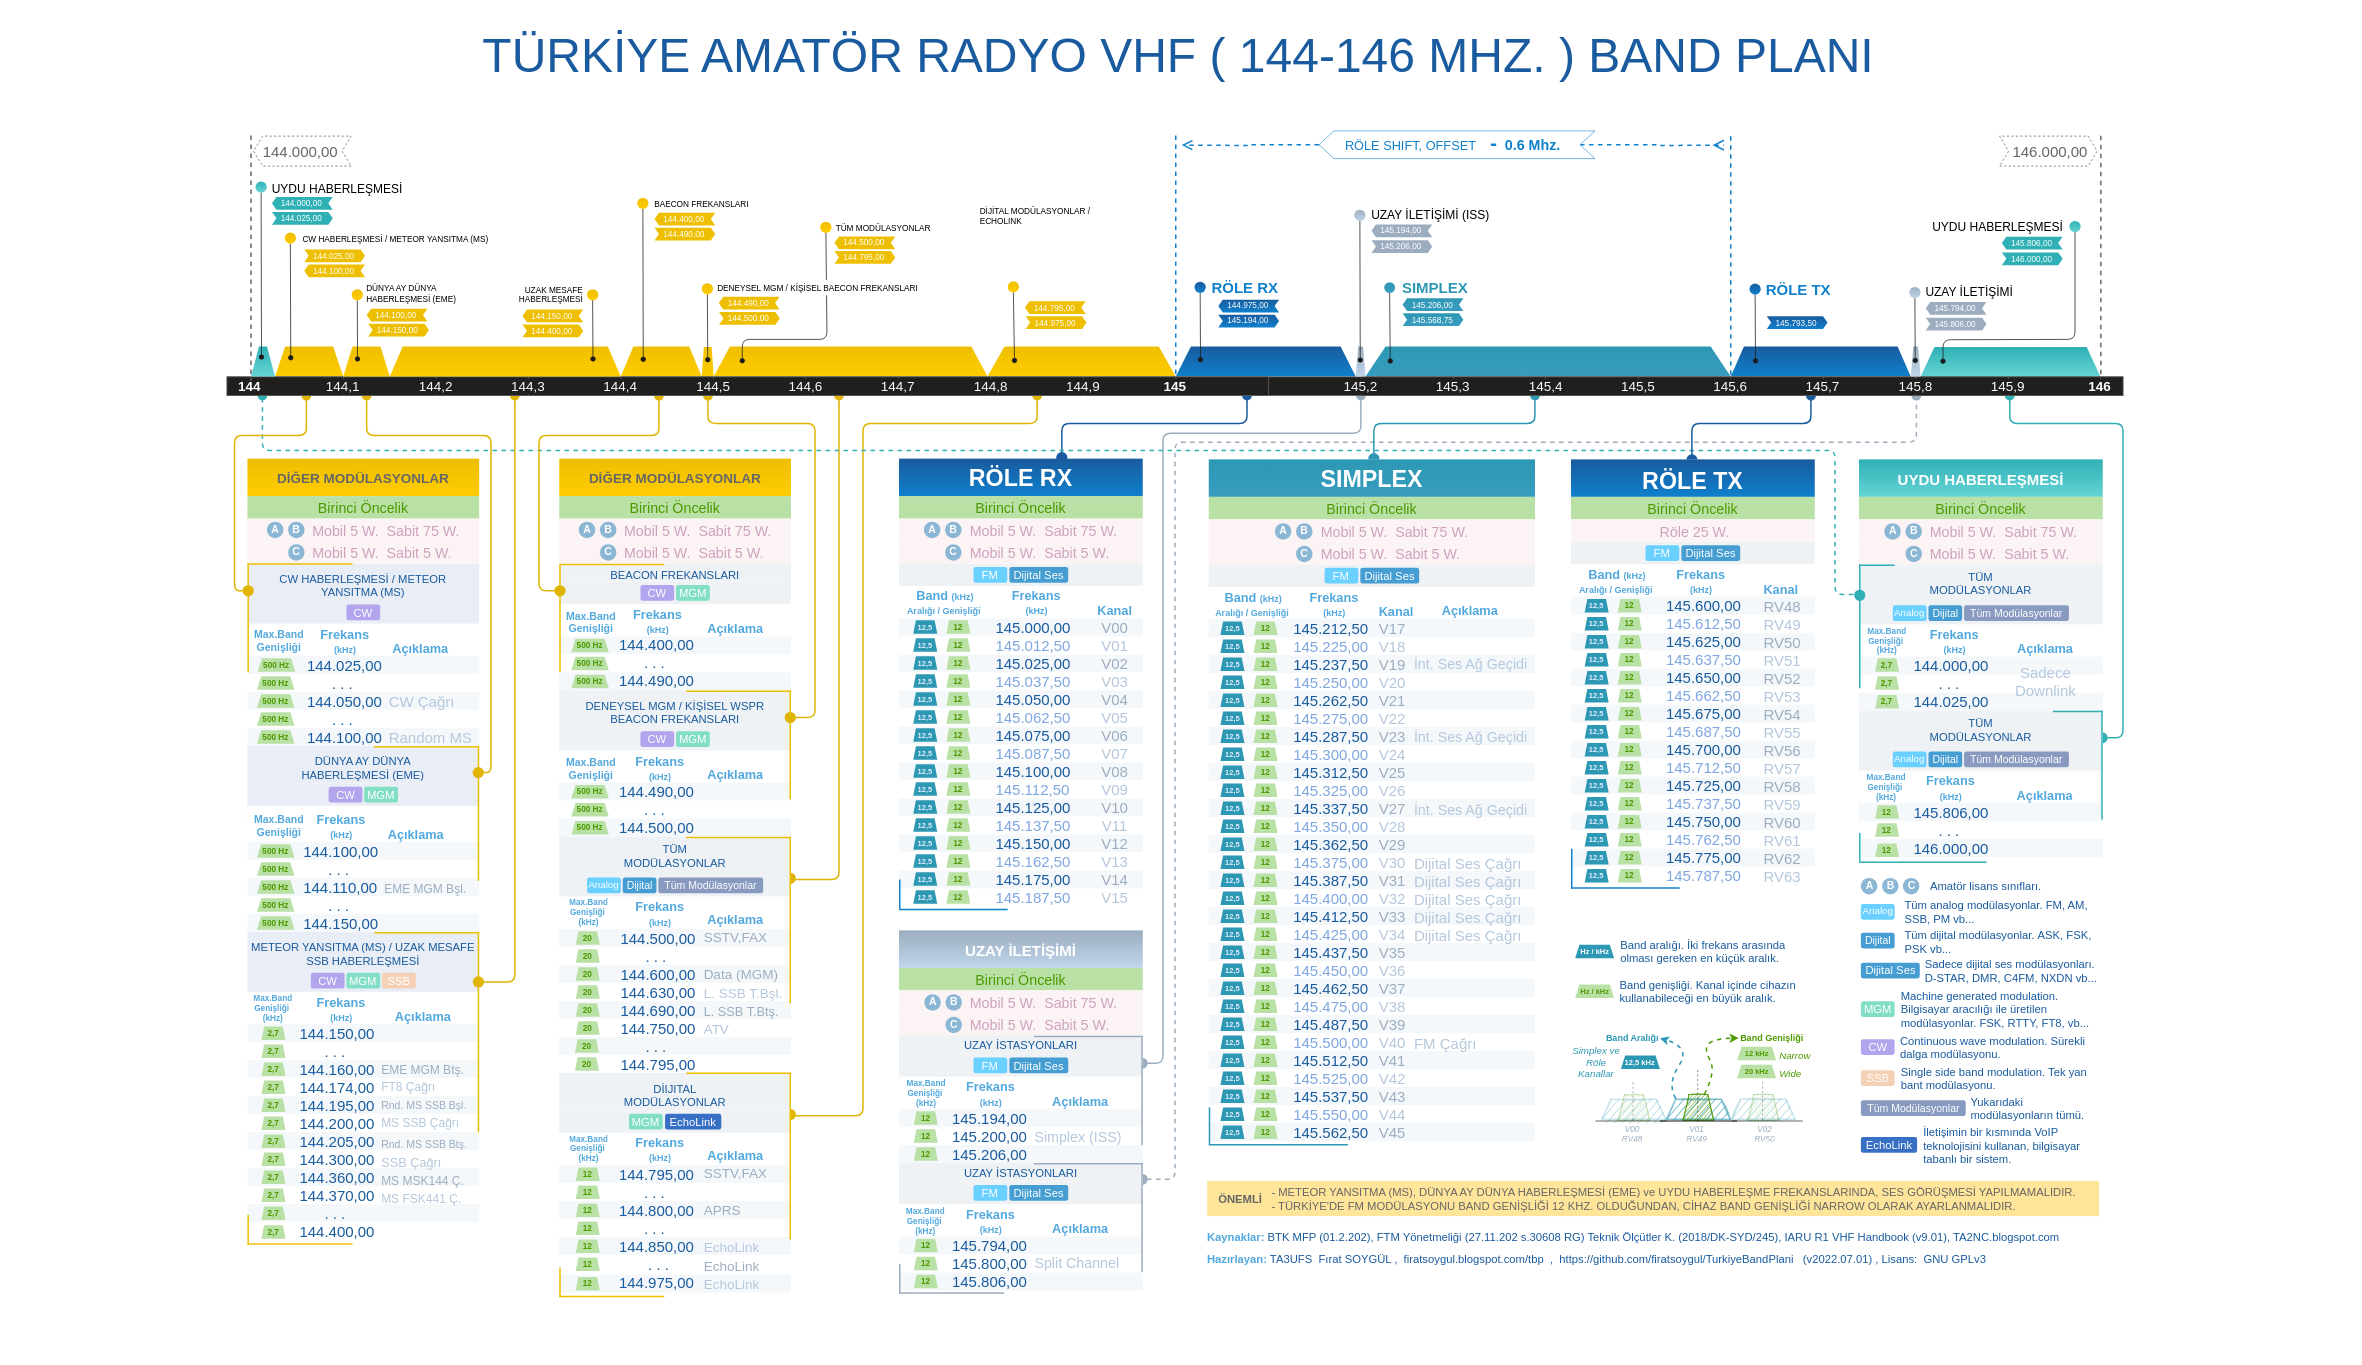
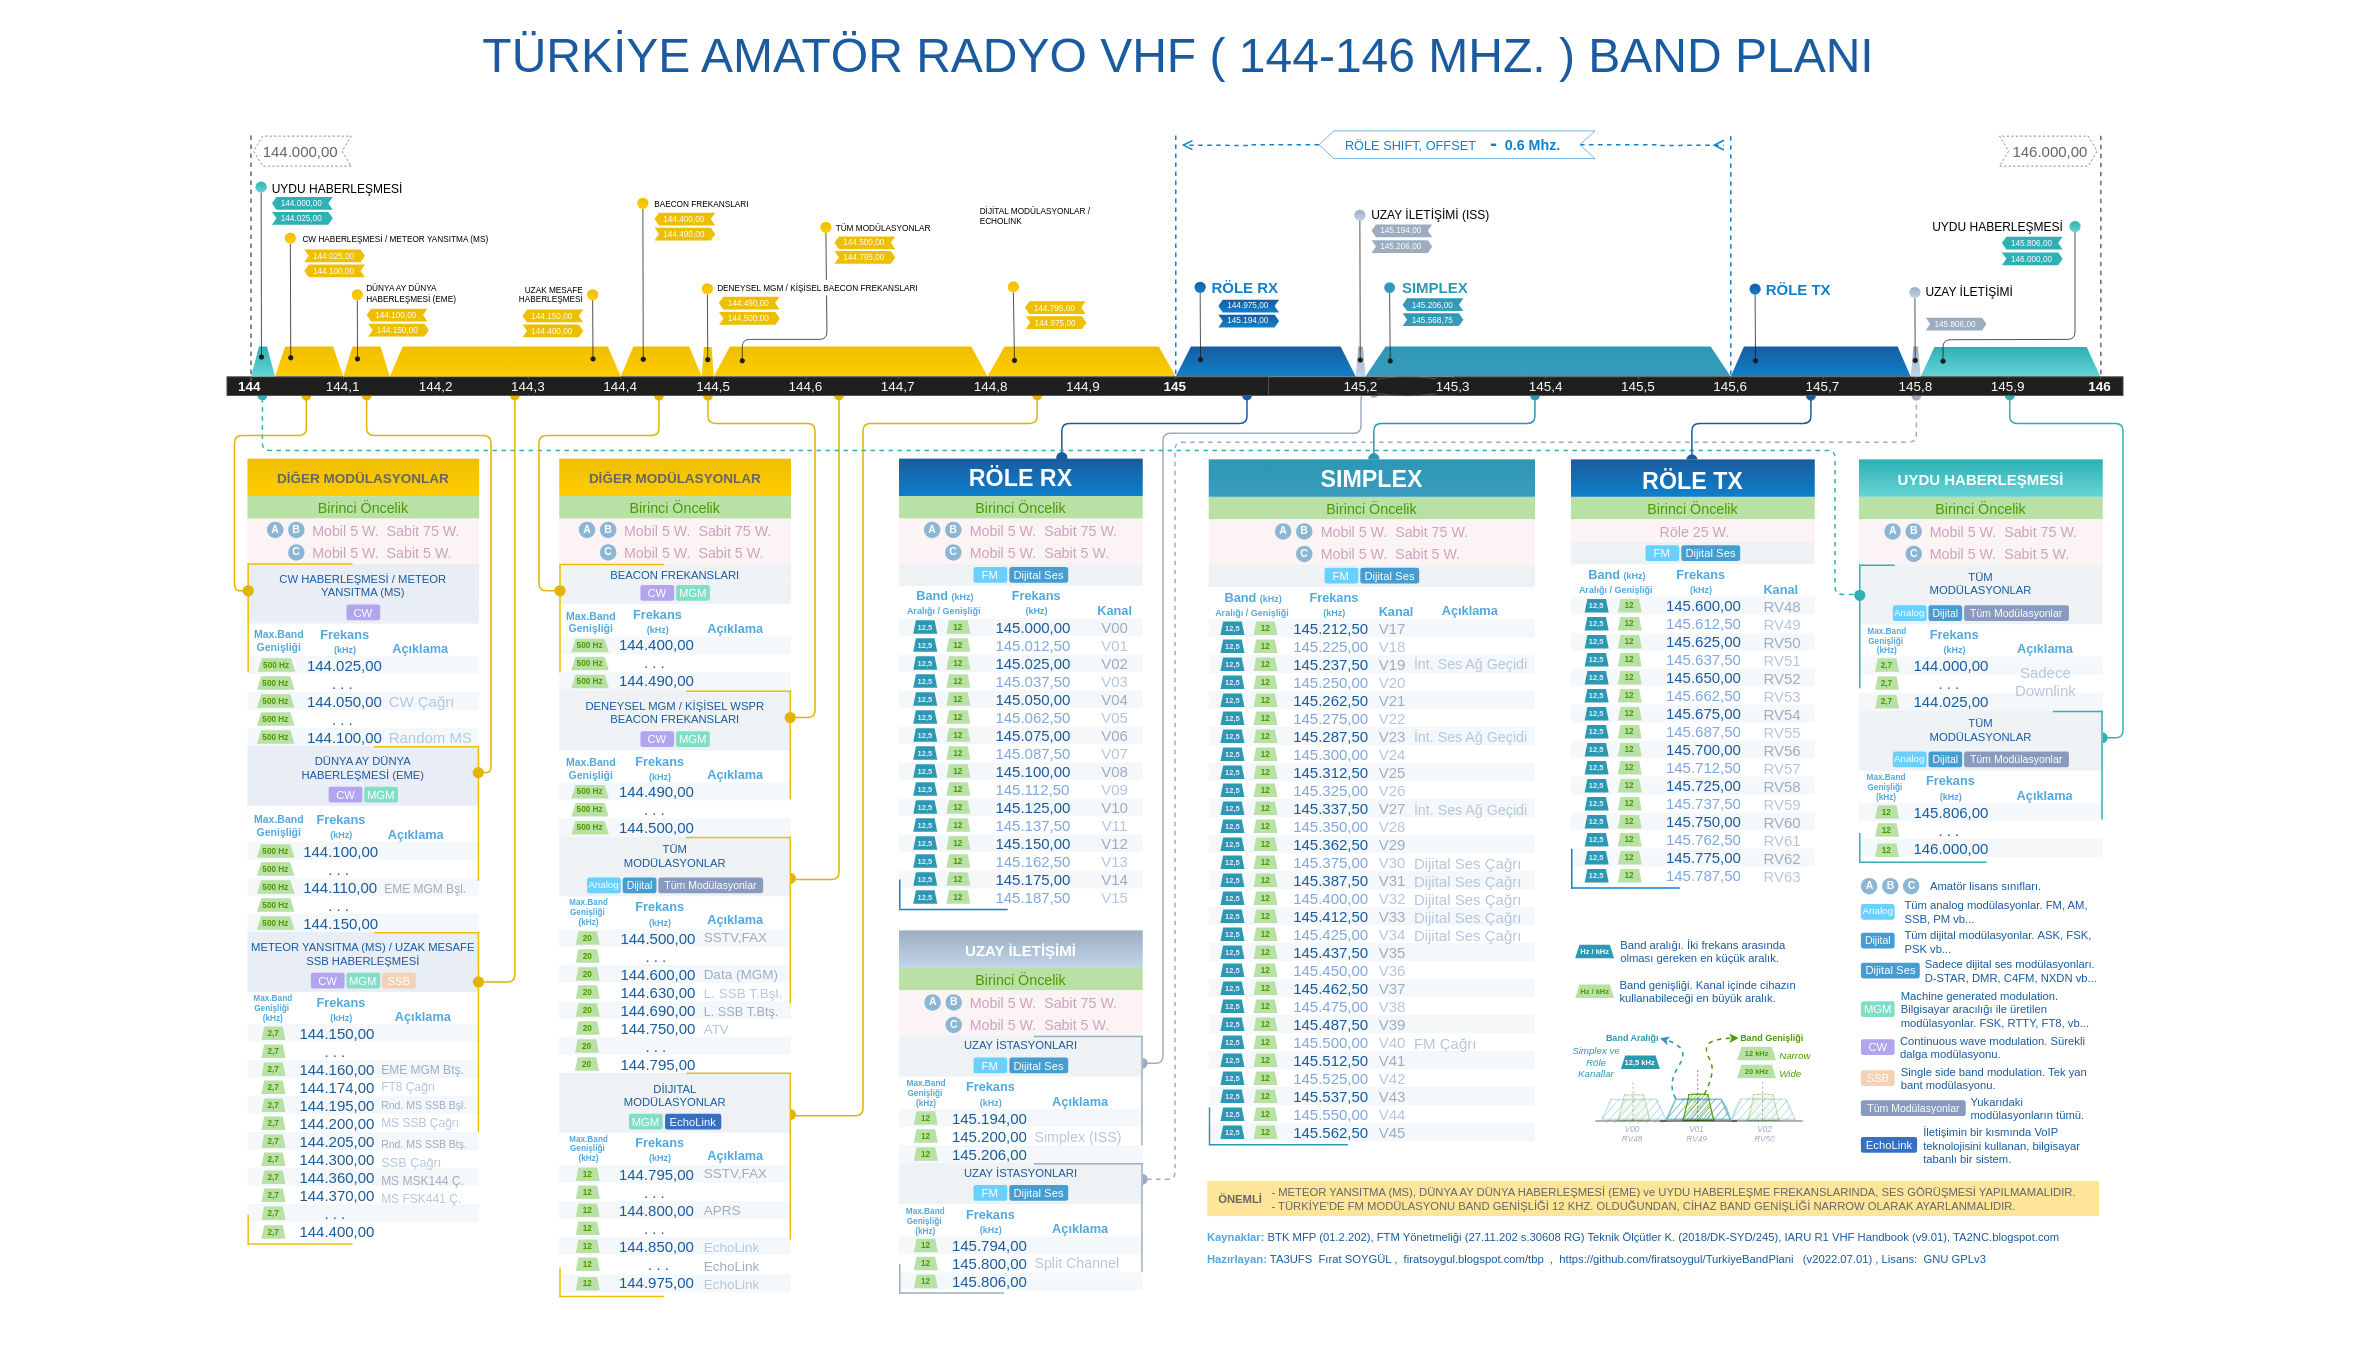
node "145.794,00": removed
node "145.793,50": removed
node "145,2": shape rectangle -> ellipse
